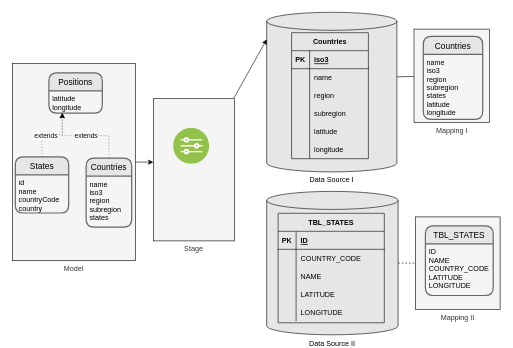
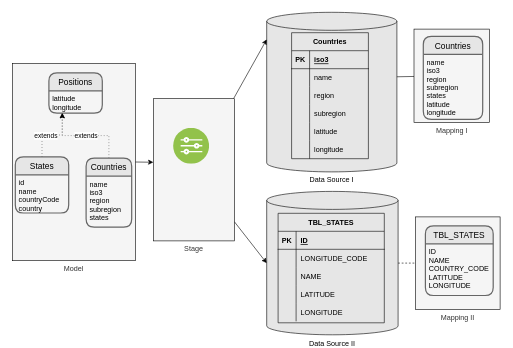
edge "Stage" -> "Data Source II": added
node "COUNTRY_CODE": label "COUNTRY_CODE" -> "LONGITUDE_CODE"
